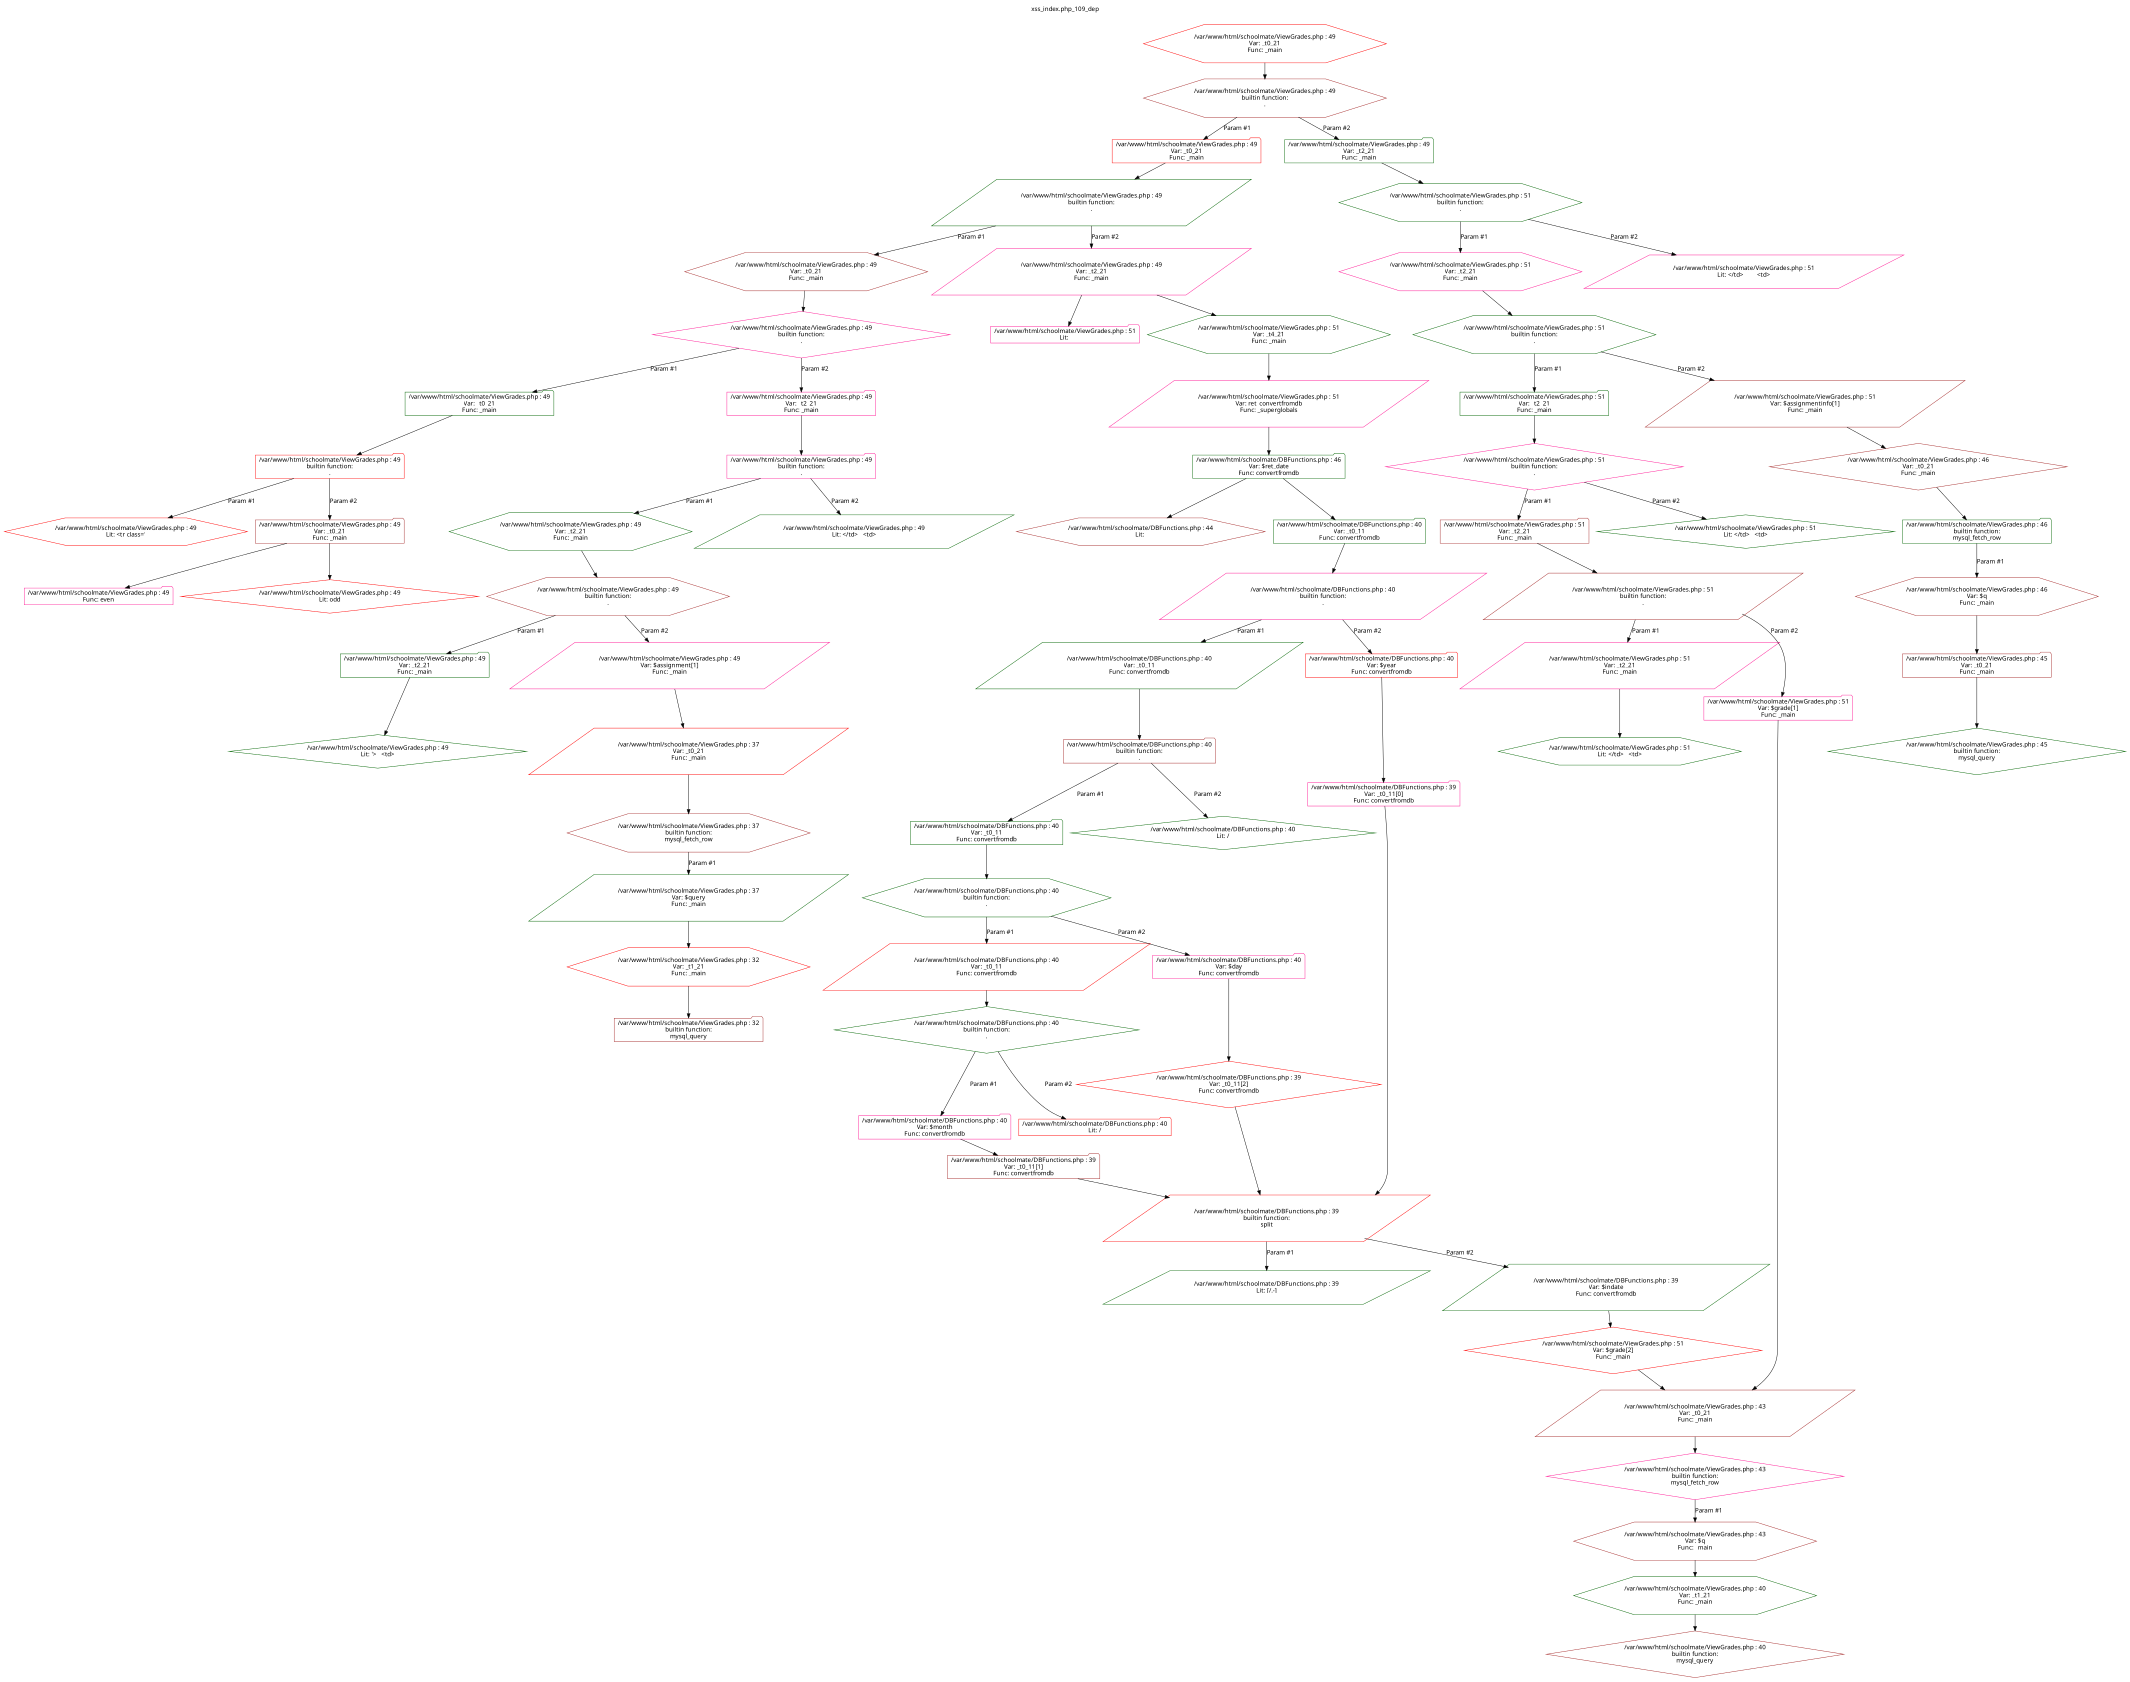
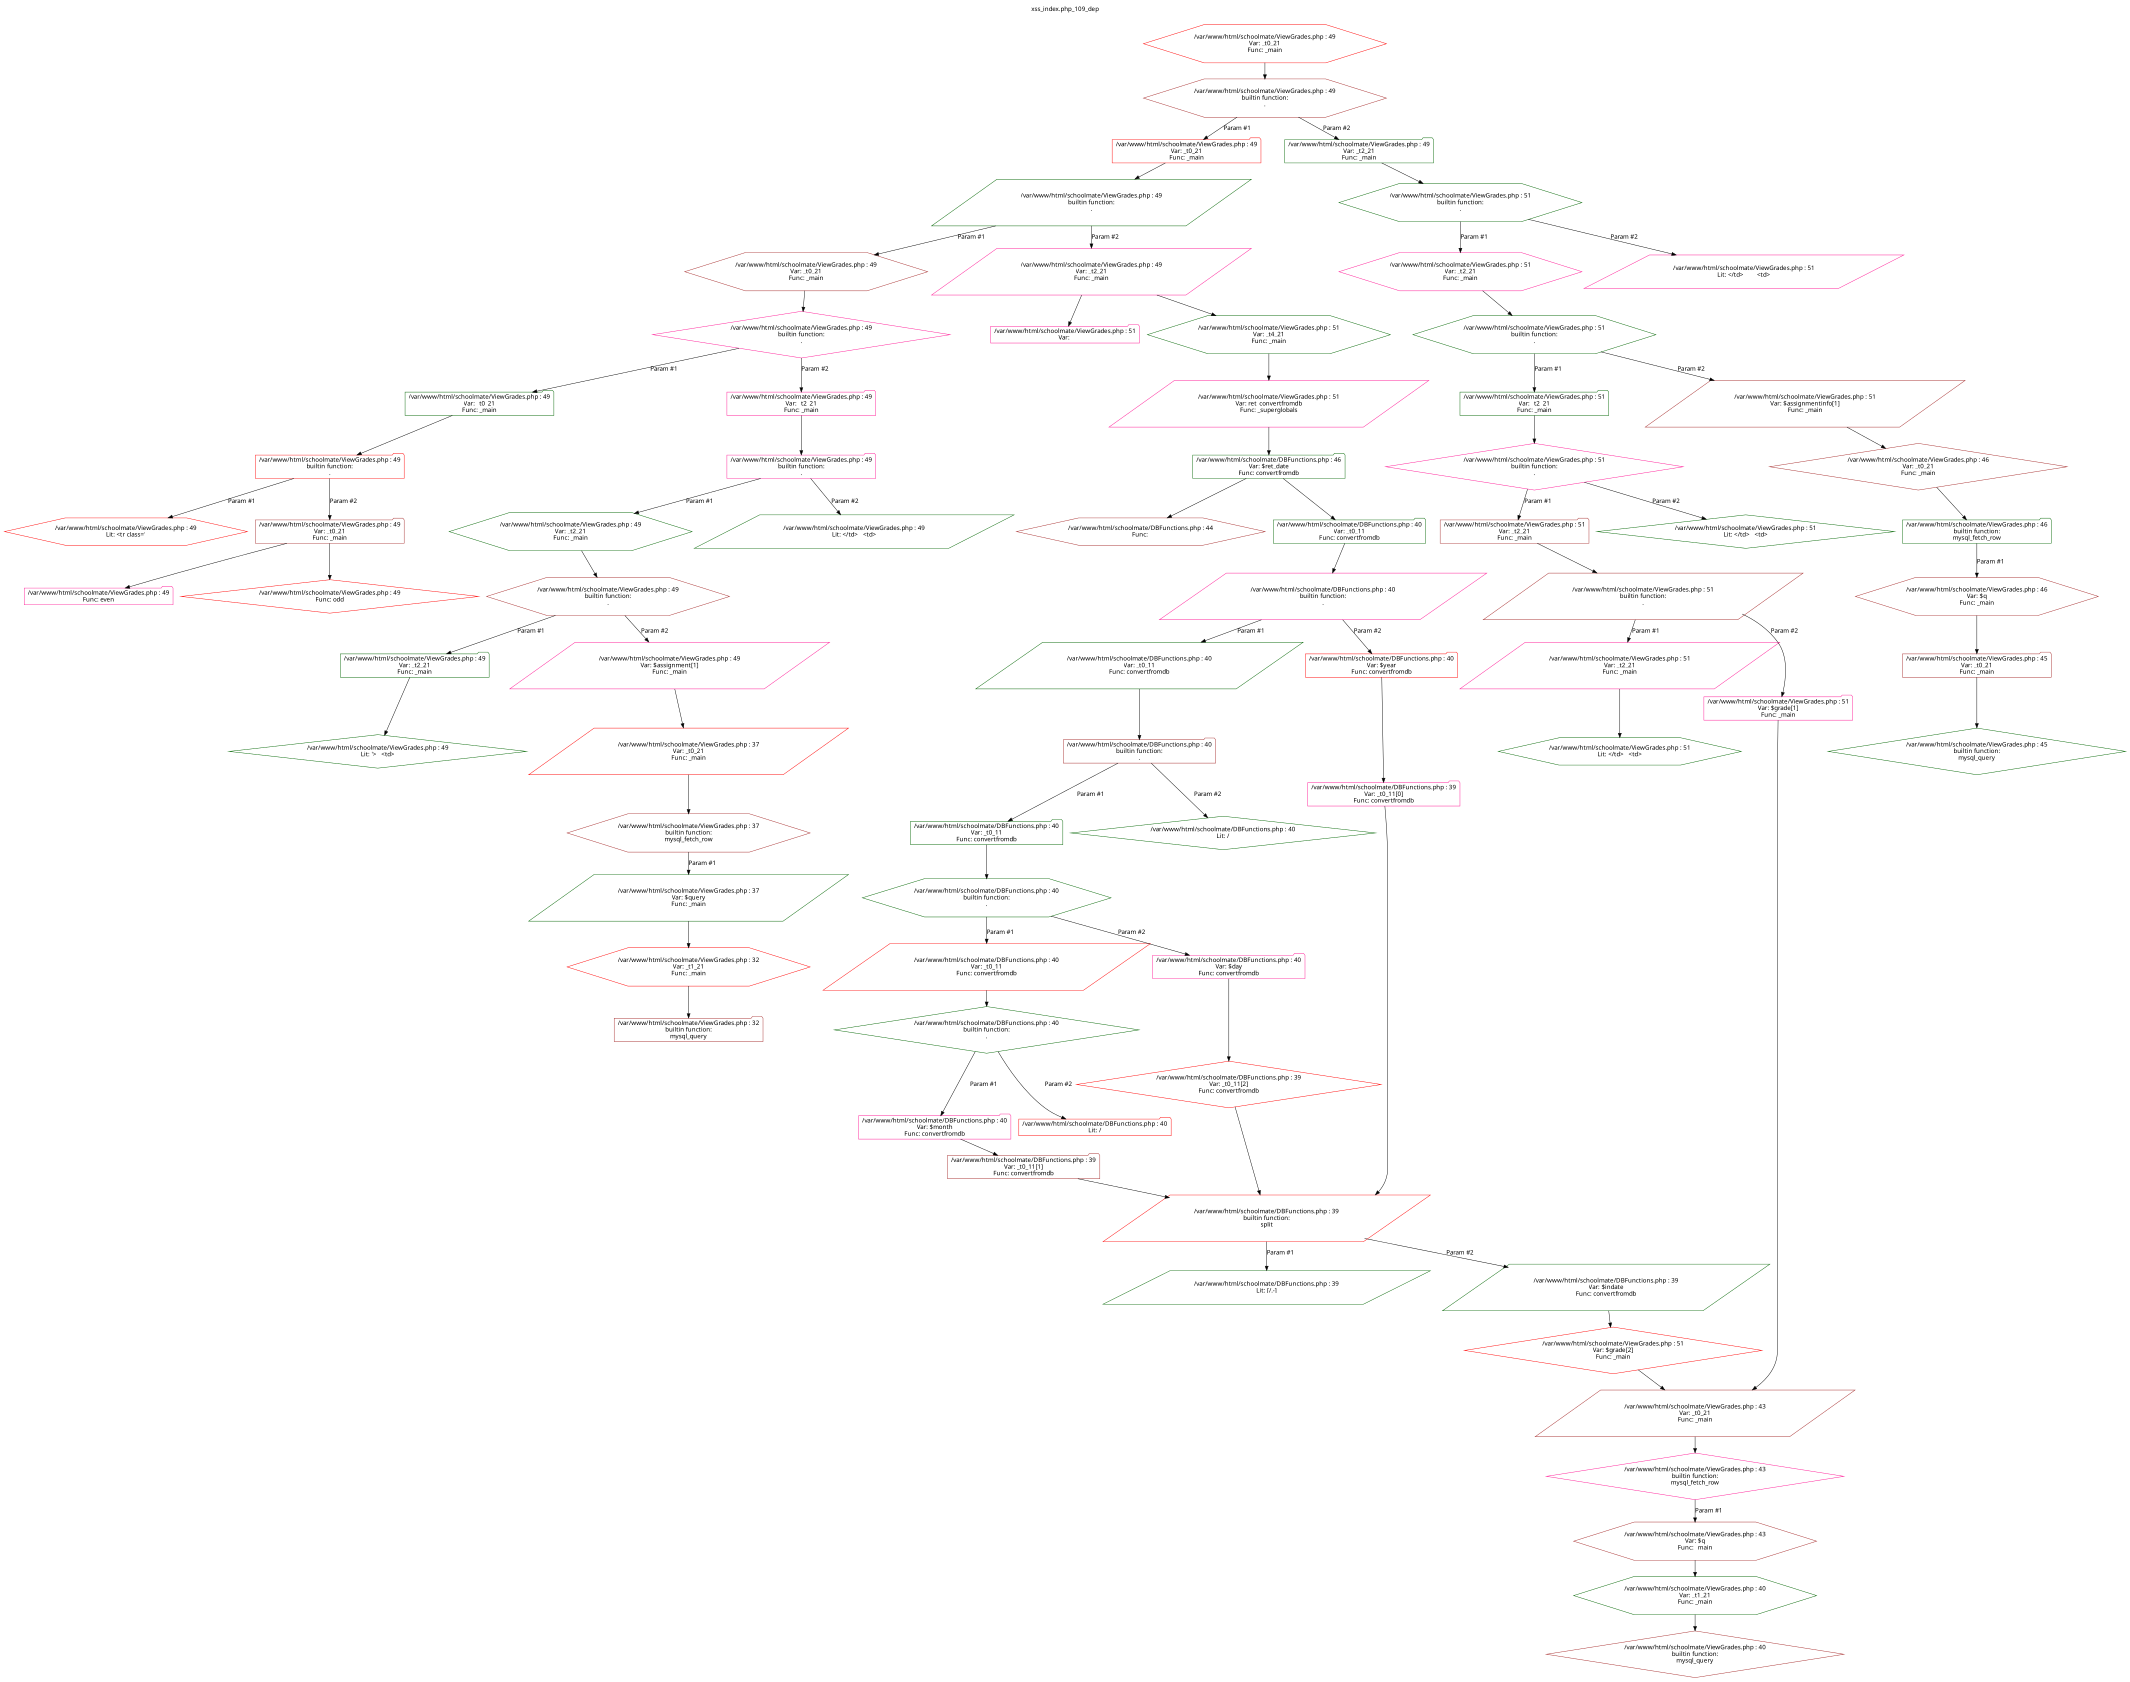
node "/var/www/html/schoolmate/ViewGrades.php : 51 Lit:": label "/var/www/html/schoolmate/ViewGrades.php : 51 Lit:" -> "/var/www/html/schoolmate/ViewGrades.php : 51 Var:"
node "/var/www/html/schoolmate/DBFunctions.php : 44 Lit:": label "/var/www/html/schoolmate/DBFunctions.php : 44 Lit:" -> "/var/www/html/schoolmate/DBFunctions.php : 44 Func:"
node "/var/www/html/schoolmate/ViewGrades.php : 49 Lit: odd": label "/var/www/html/schoolmate/ViewGrades.php : 49 Lit: odd" -> "/var/www/html/schoolmate/ViewGrades.php : 49 Func: odd"
